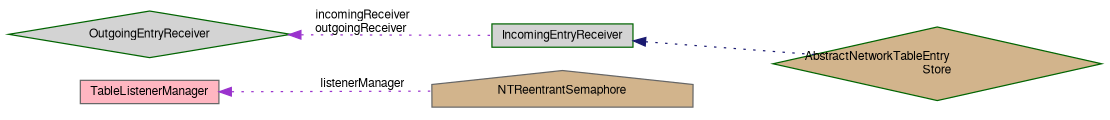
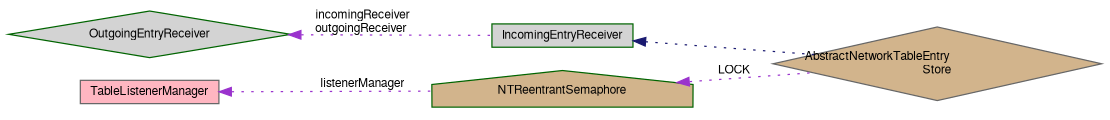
node "AbstractNetworkTableEntry Store": color darkgreen -> gray40
edge "AbstractNetworkTableEntry Store" -> "NTReentrantSemaphore": added, label "LOCK"
node "NTReentrantSemaphore": color gray40 -> darkgreen
